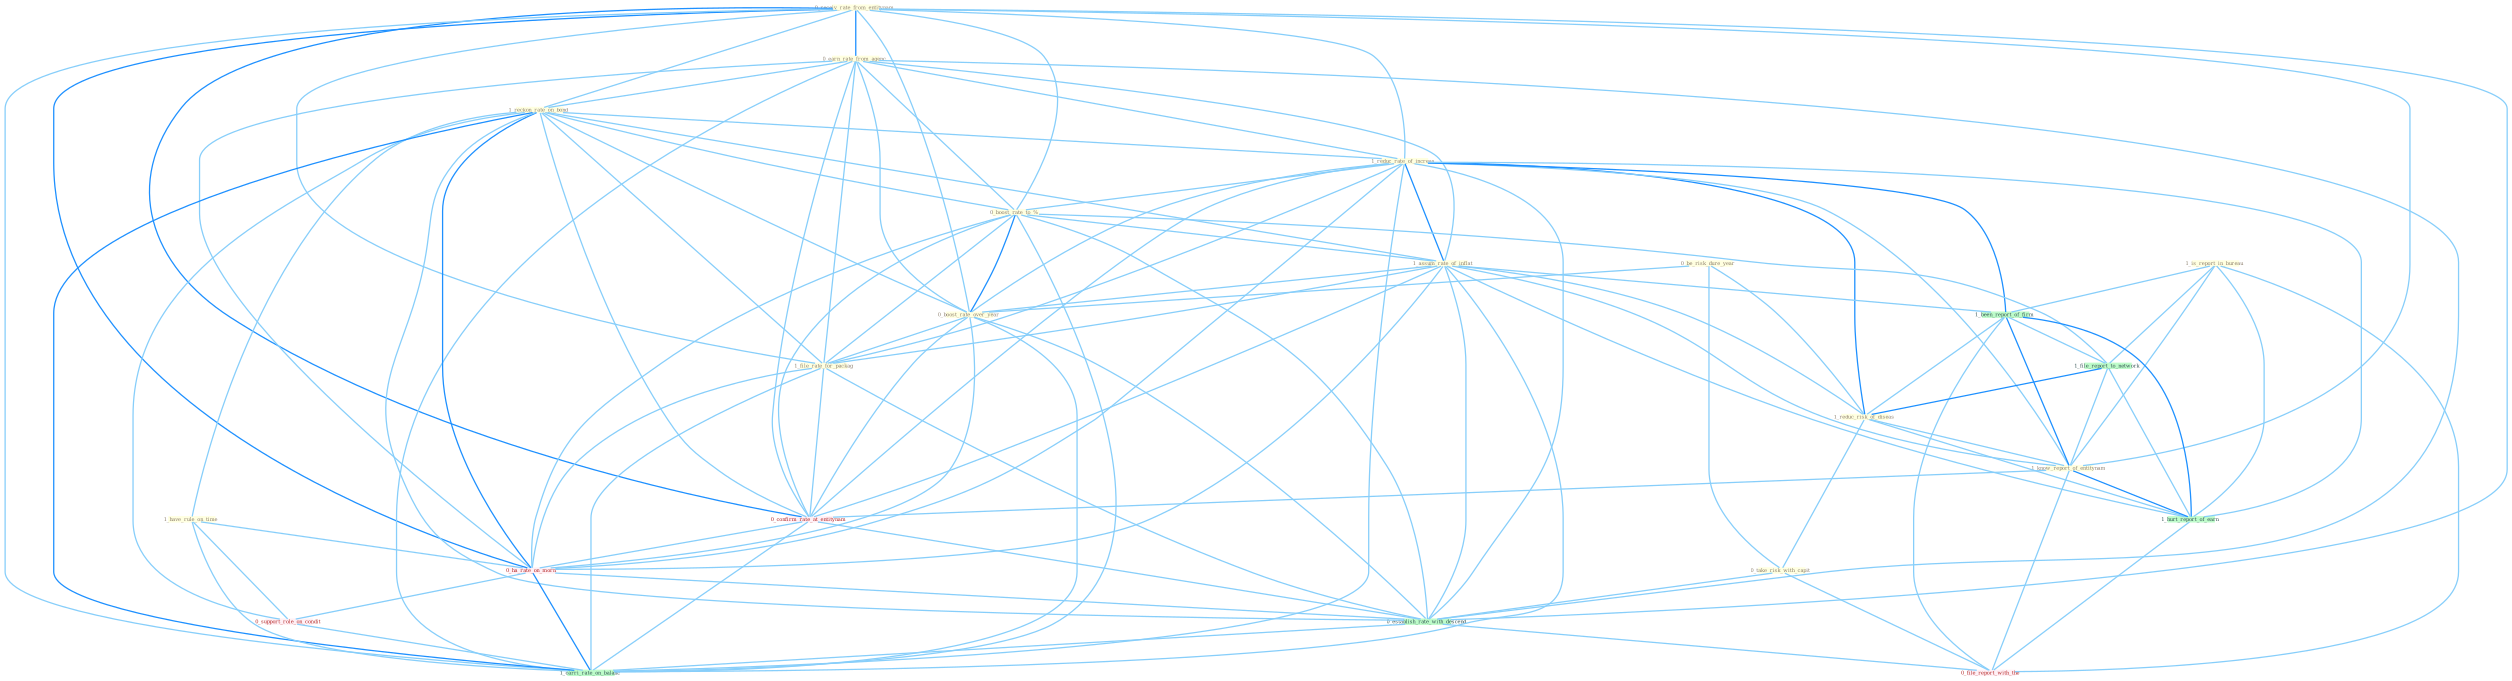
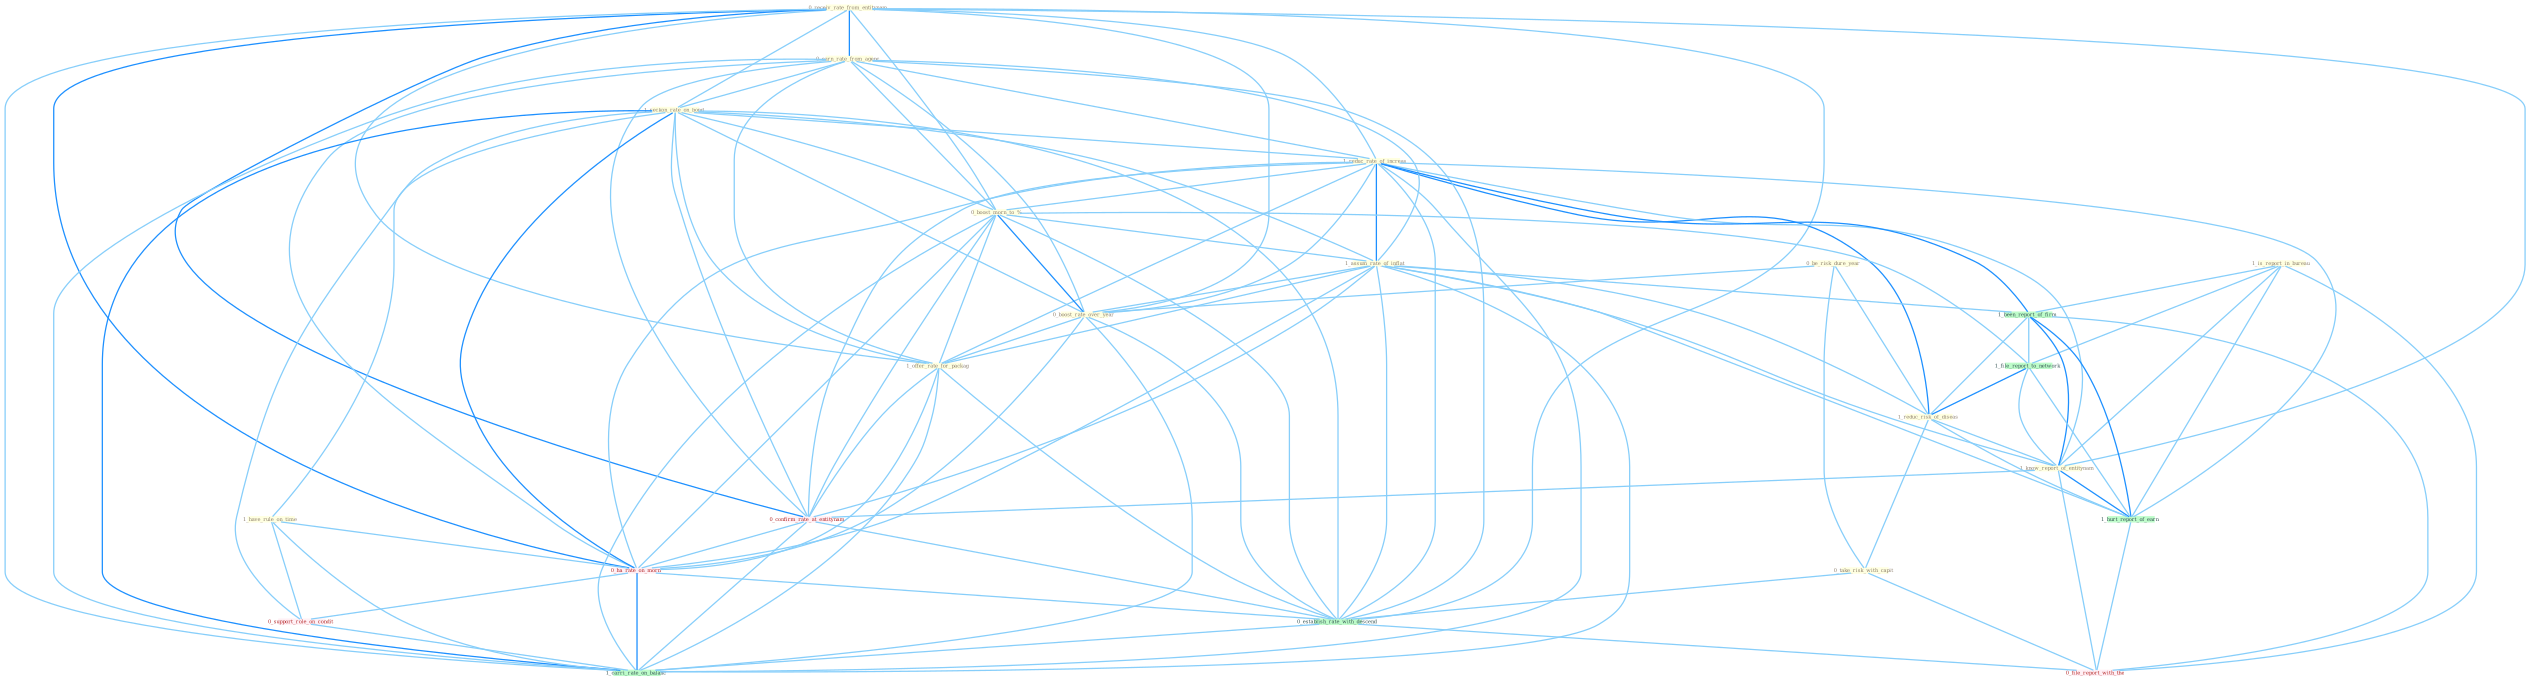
node "0_boost_rate_to_%": label "0_boost_rate_to_%" -> "0_boost_morn_to_%"
node "1_file_rate_for_packag": label "1_file_rate_for_packag" -> "1_offer_rate_for_packag"
edge "0_boost_rate_over_year" -- "0_confirm_rate_at_entitynam": removed
